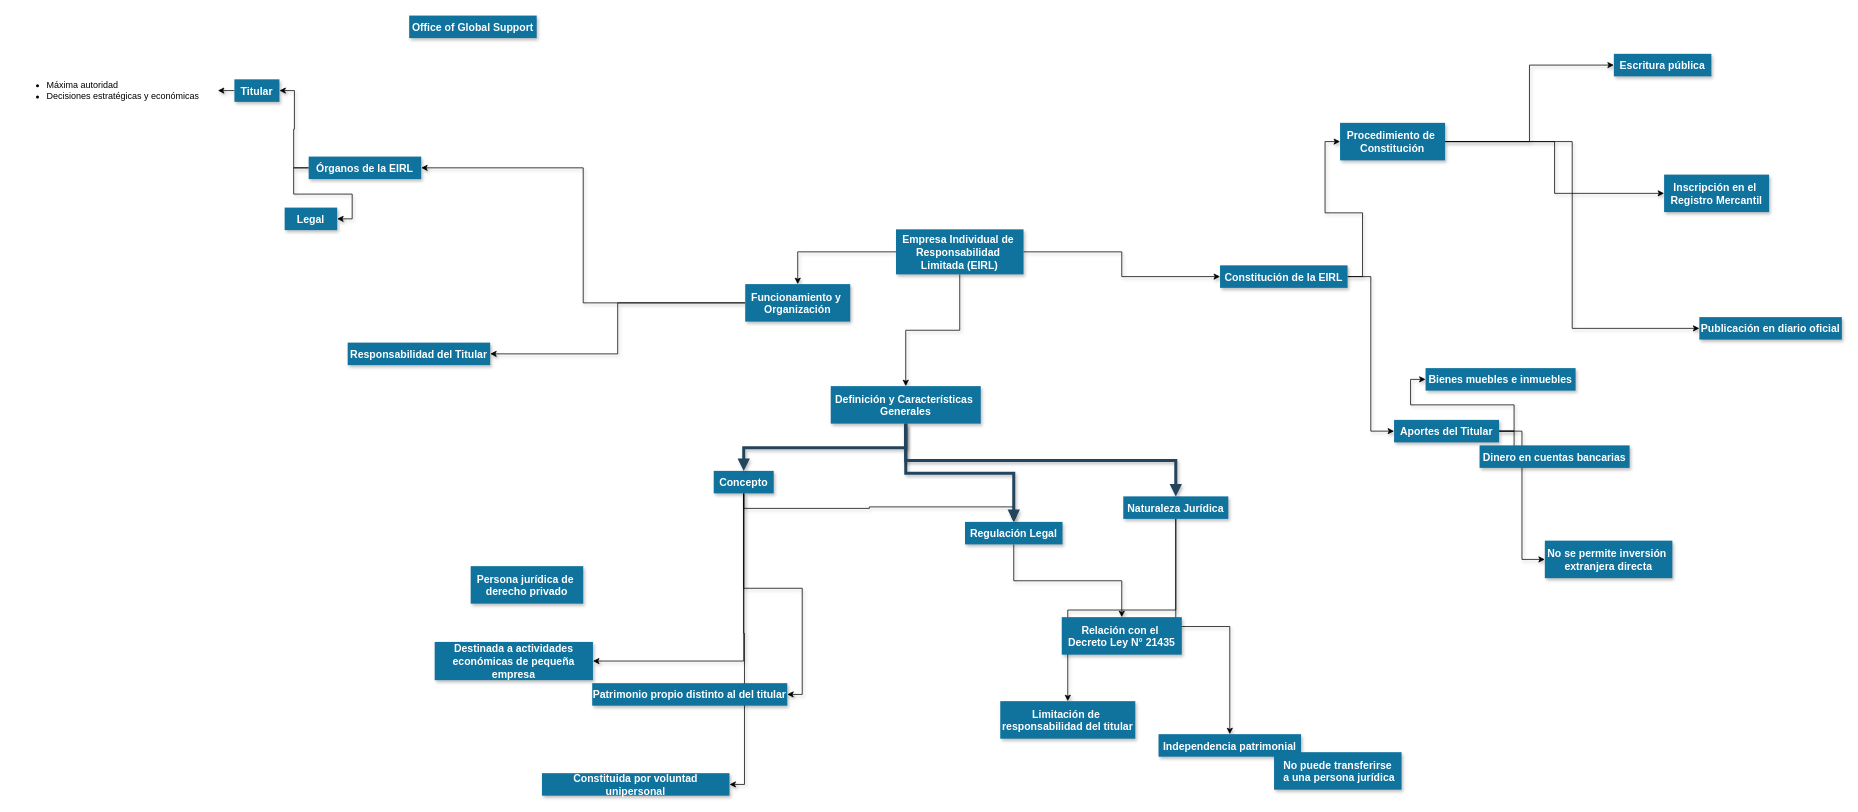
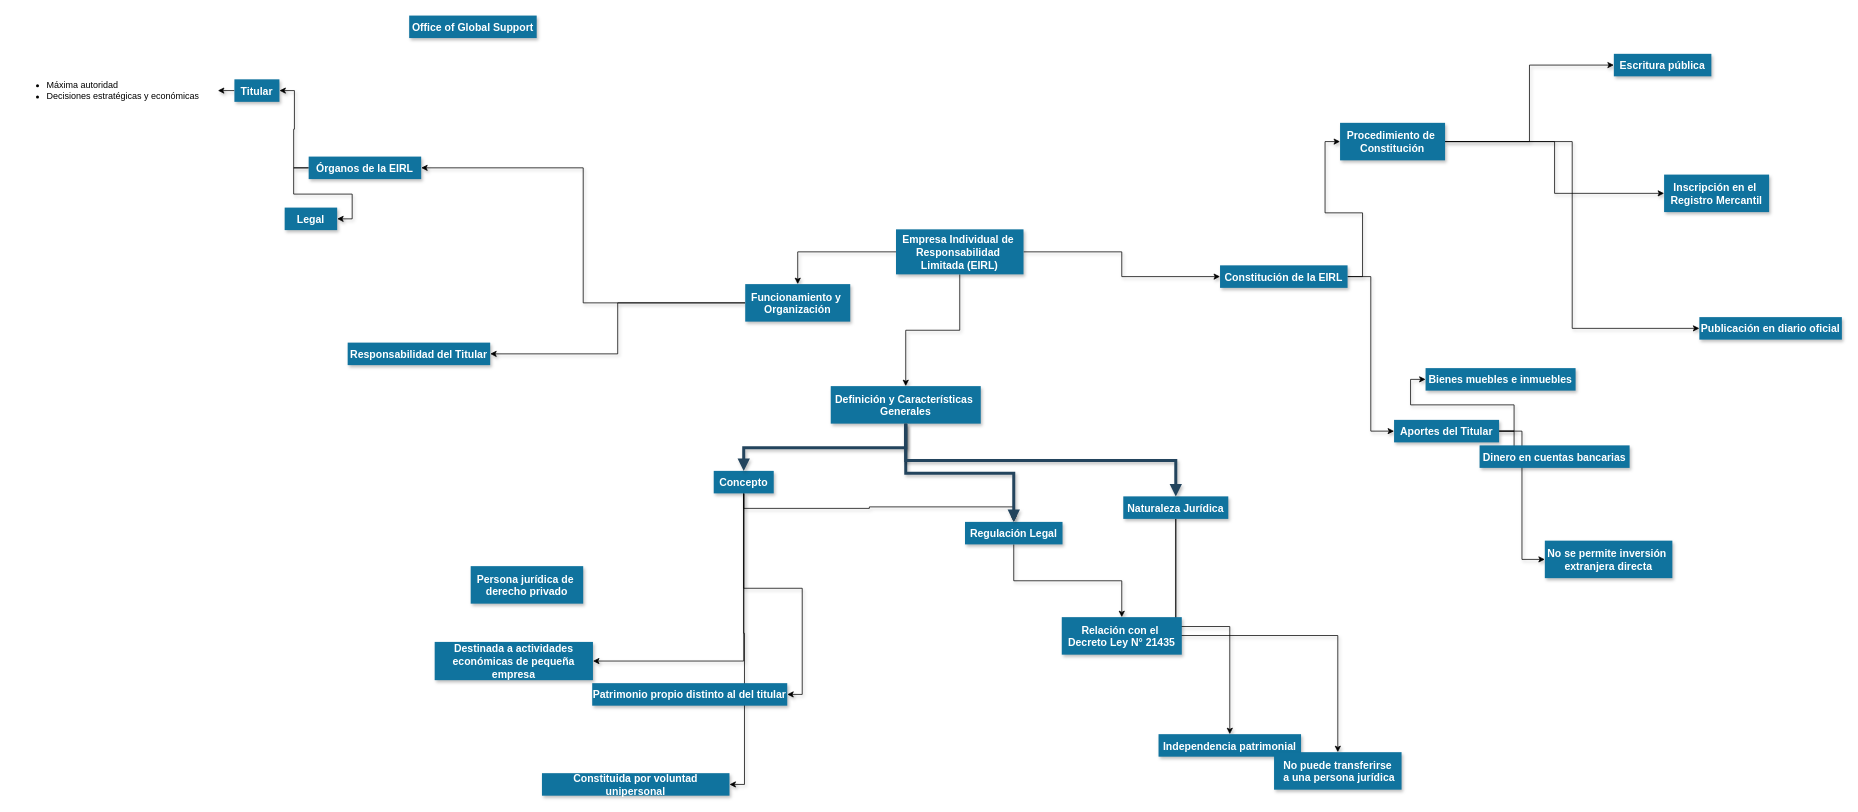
edge "Naturaleza Jurídica" -> "No puede transferirse a una persona jurídica": added
edge "Naturaleza Jurídica" -> "Limitación de responsabilidad del titular": removed
node "Limitación de responsabilidad del titular": removed
